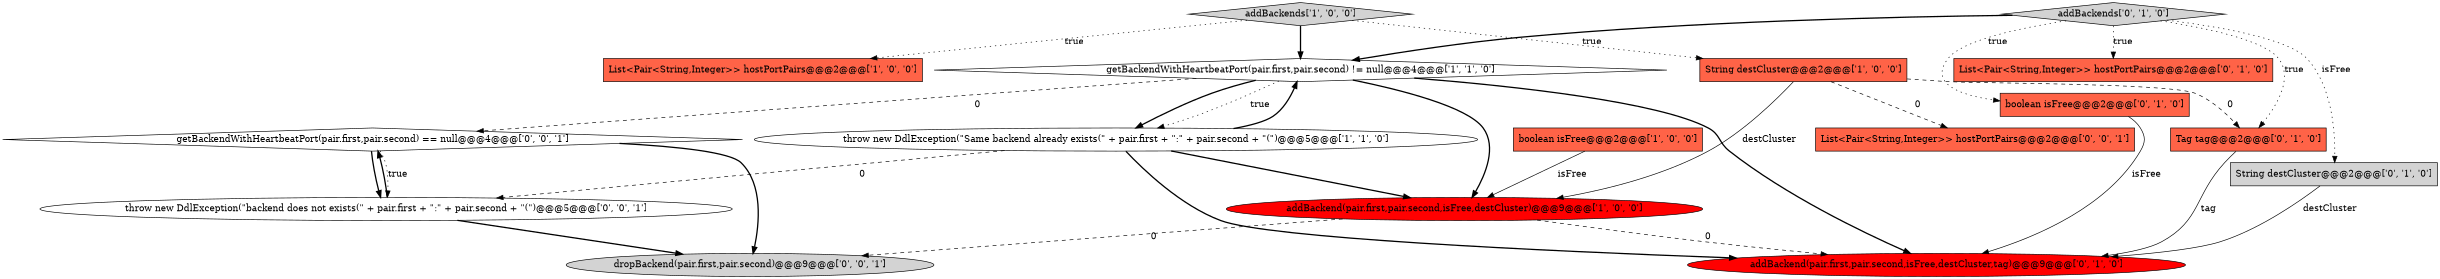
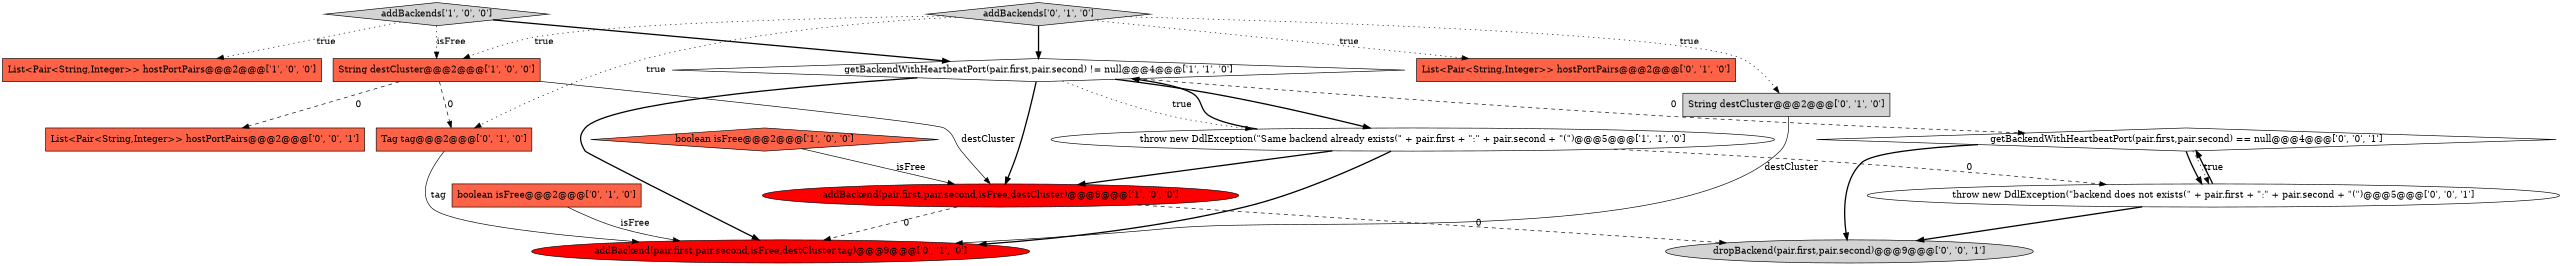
edge "addBackends['1', '0', '0']" -> "String destCluster@@@2@@@['1', '0', '0']": label "true" -> "isFree"
edge "addBackends['0', '1', '0']" -> "boolean isFree@@@2@@@['0', '1', '0']": now "addBackends['0', '1', '0']" -> "String destCluster@@@2@@@['1', '0', '0']"
edge "addBackends['0', '1', '0']" -> "String destCluster@@@2@@@['0', '1', '0']": label "isFree" -> "true"
node "boolean isFree@@@2@@@['1', '0', '0']": shape box -> diamond
